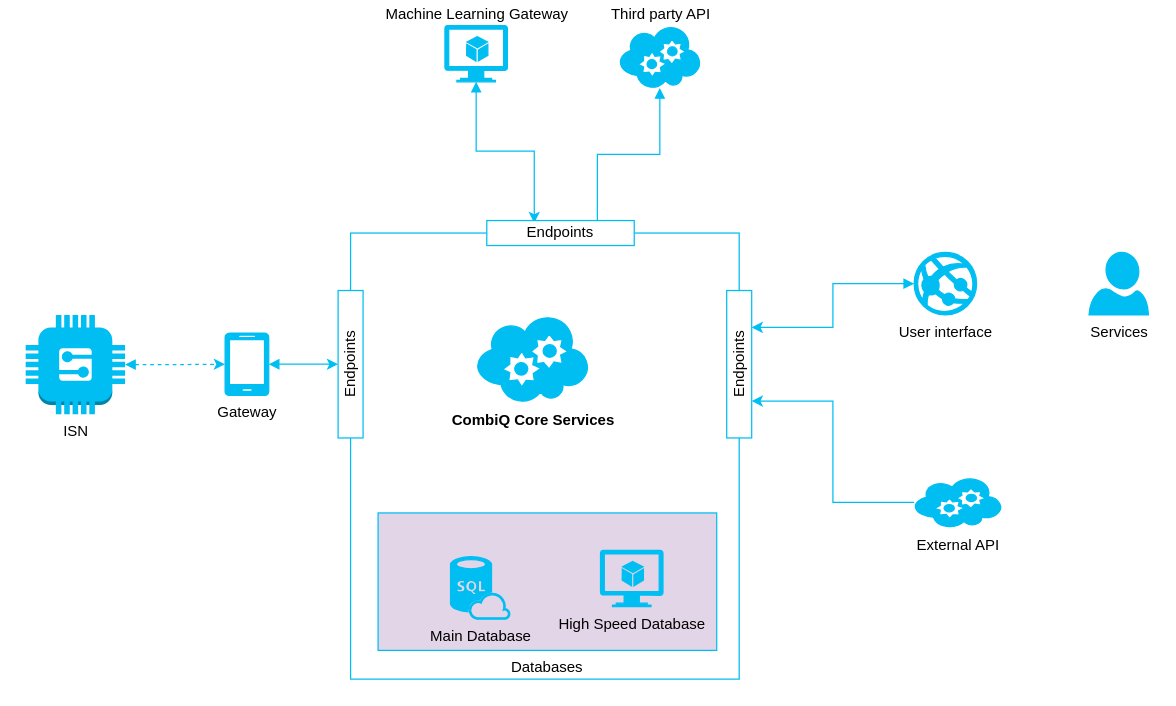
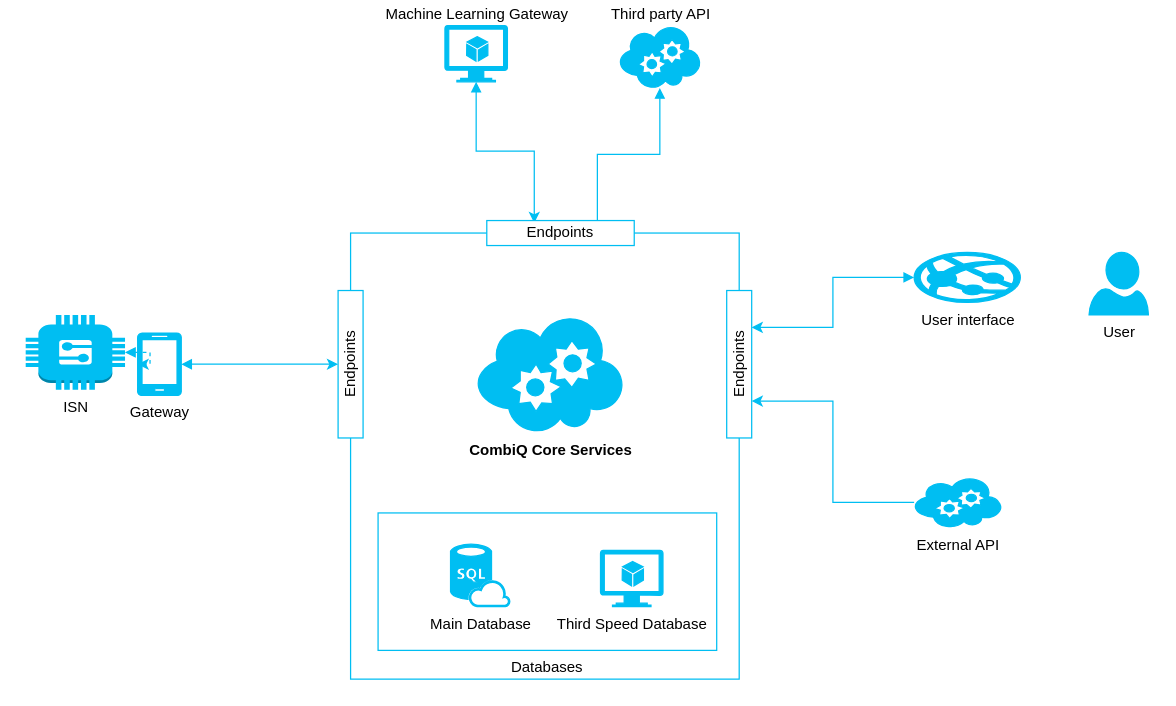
node "User interface": size 63x63 -> 106x50
node "Services": label "Services" -> "User"
node "CombiQ Core Services": size 113x88 -> 148x118
node "Gateway": moved (247, 364) -> (159, 364)
node "ISN": size 99x99 -> 99x75
node "Databases": fillcolor #e1d5e7 -> #ffffff
node "Main Database": moved (480, 588) -> (480, 576)
node "High Speed Database": label "High Speed Database" -> "Third Speed Database"
